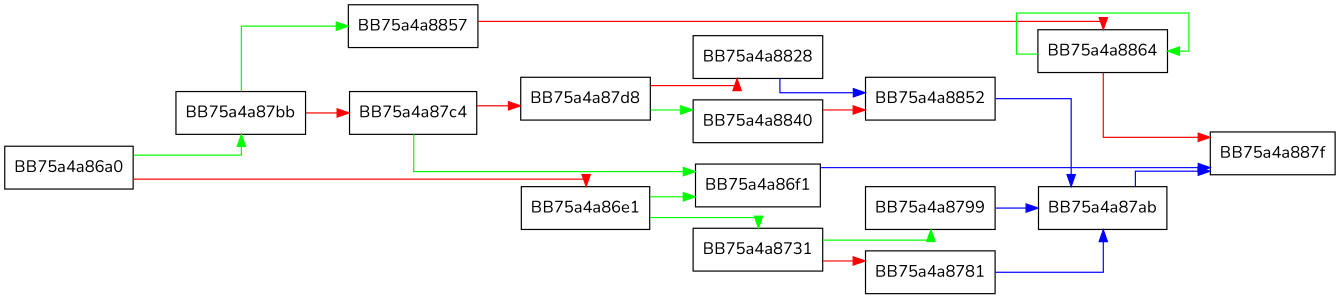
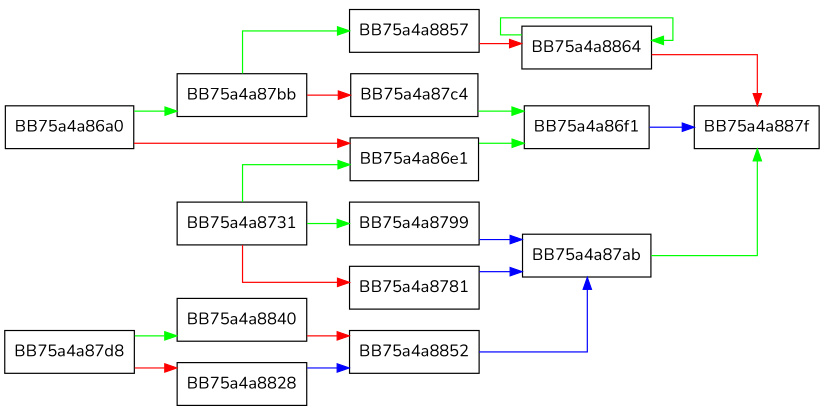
edge "BB75a4a87c4" -> "BB75a4a87d8": removed
edge "BB75a4a87ab" -> "BB75a4a887f": color blue -> green
edge "BB75a4a86e1" -> "BB75a4a8731": reversed
